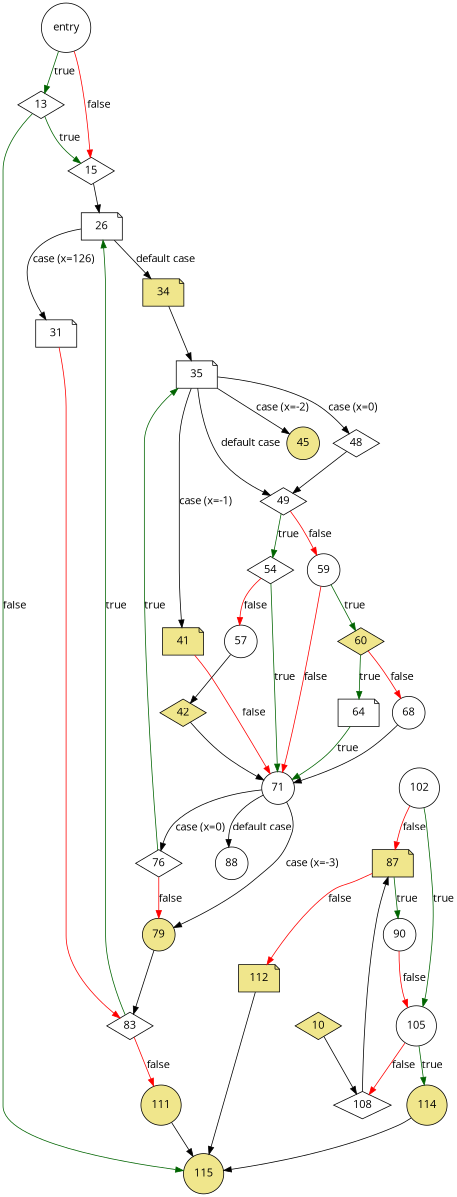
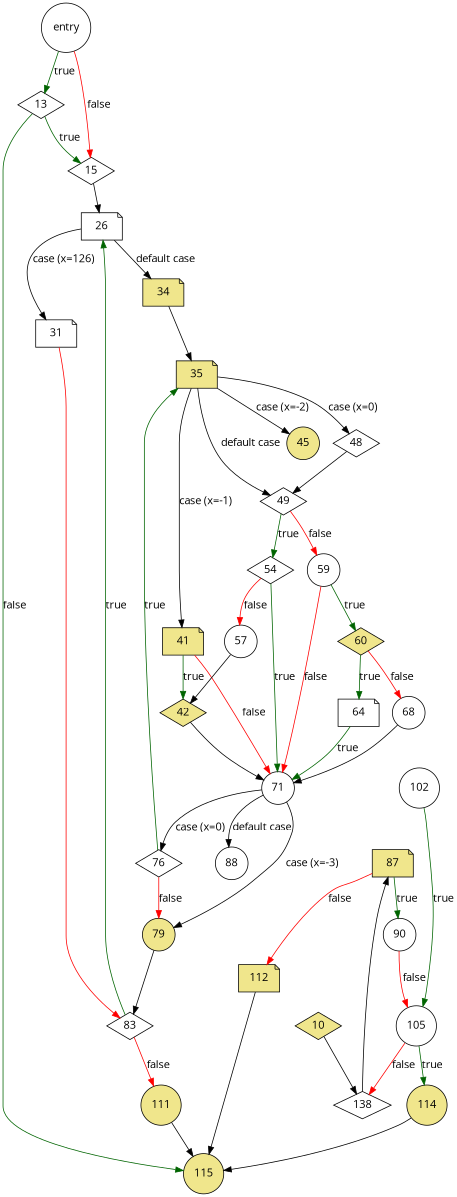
node "35": fillcolor white -> khaki
edge "41" -> "42": added, label "true"
edge "102" -> "87": removed, label "false"
node "108": label "108" -> "138"
